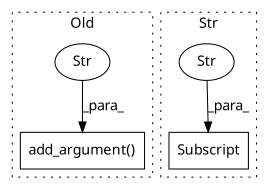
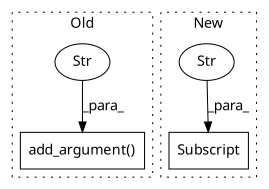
cluster "Str": label "Str" -> "New"
